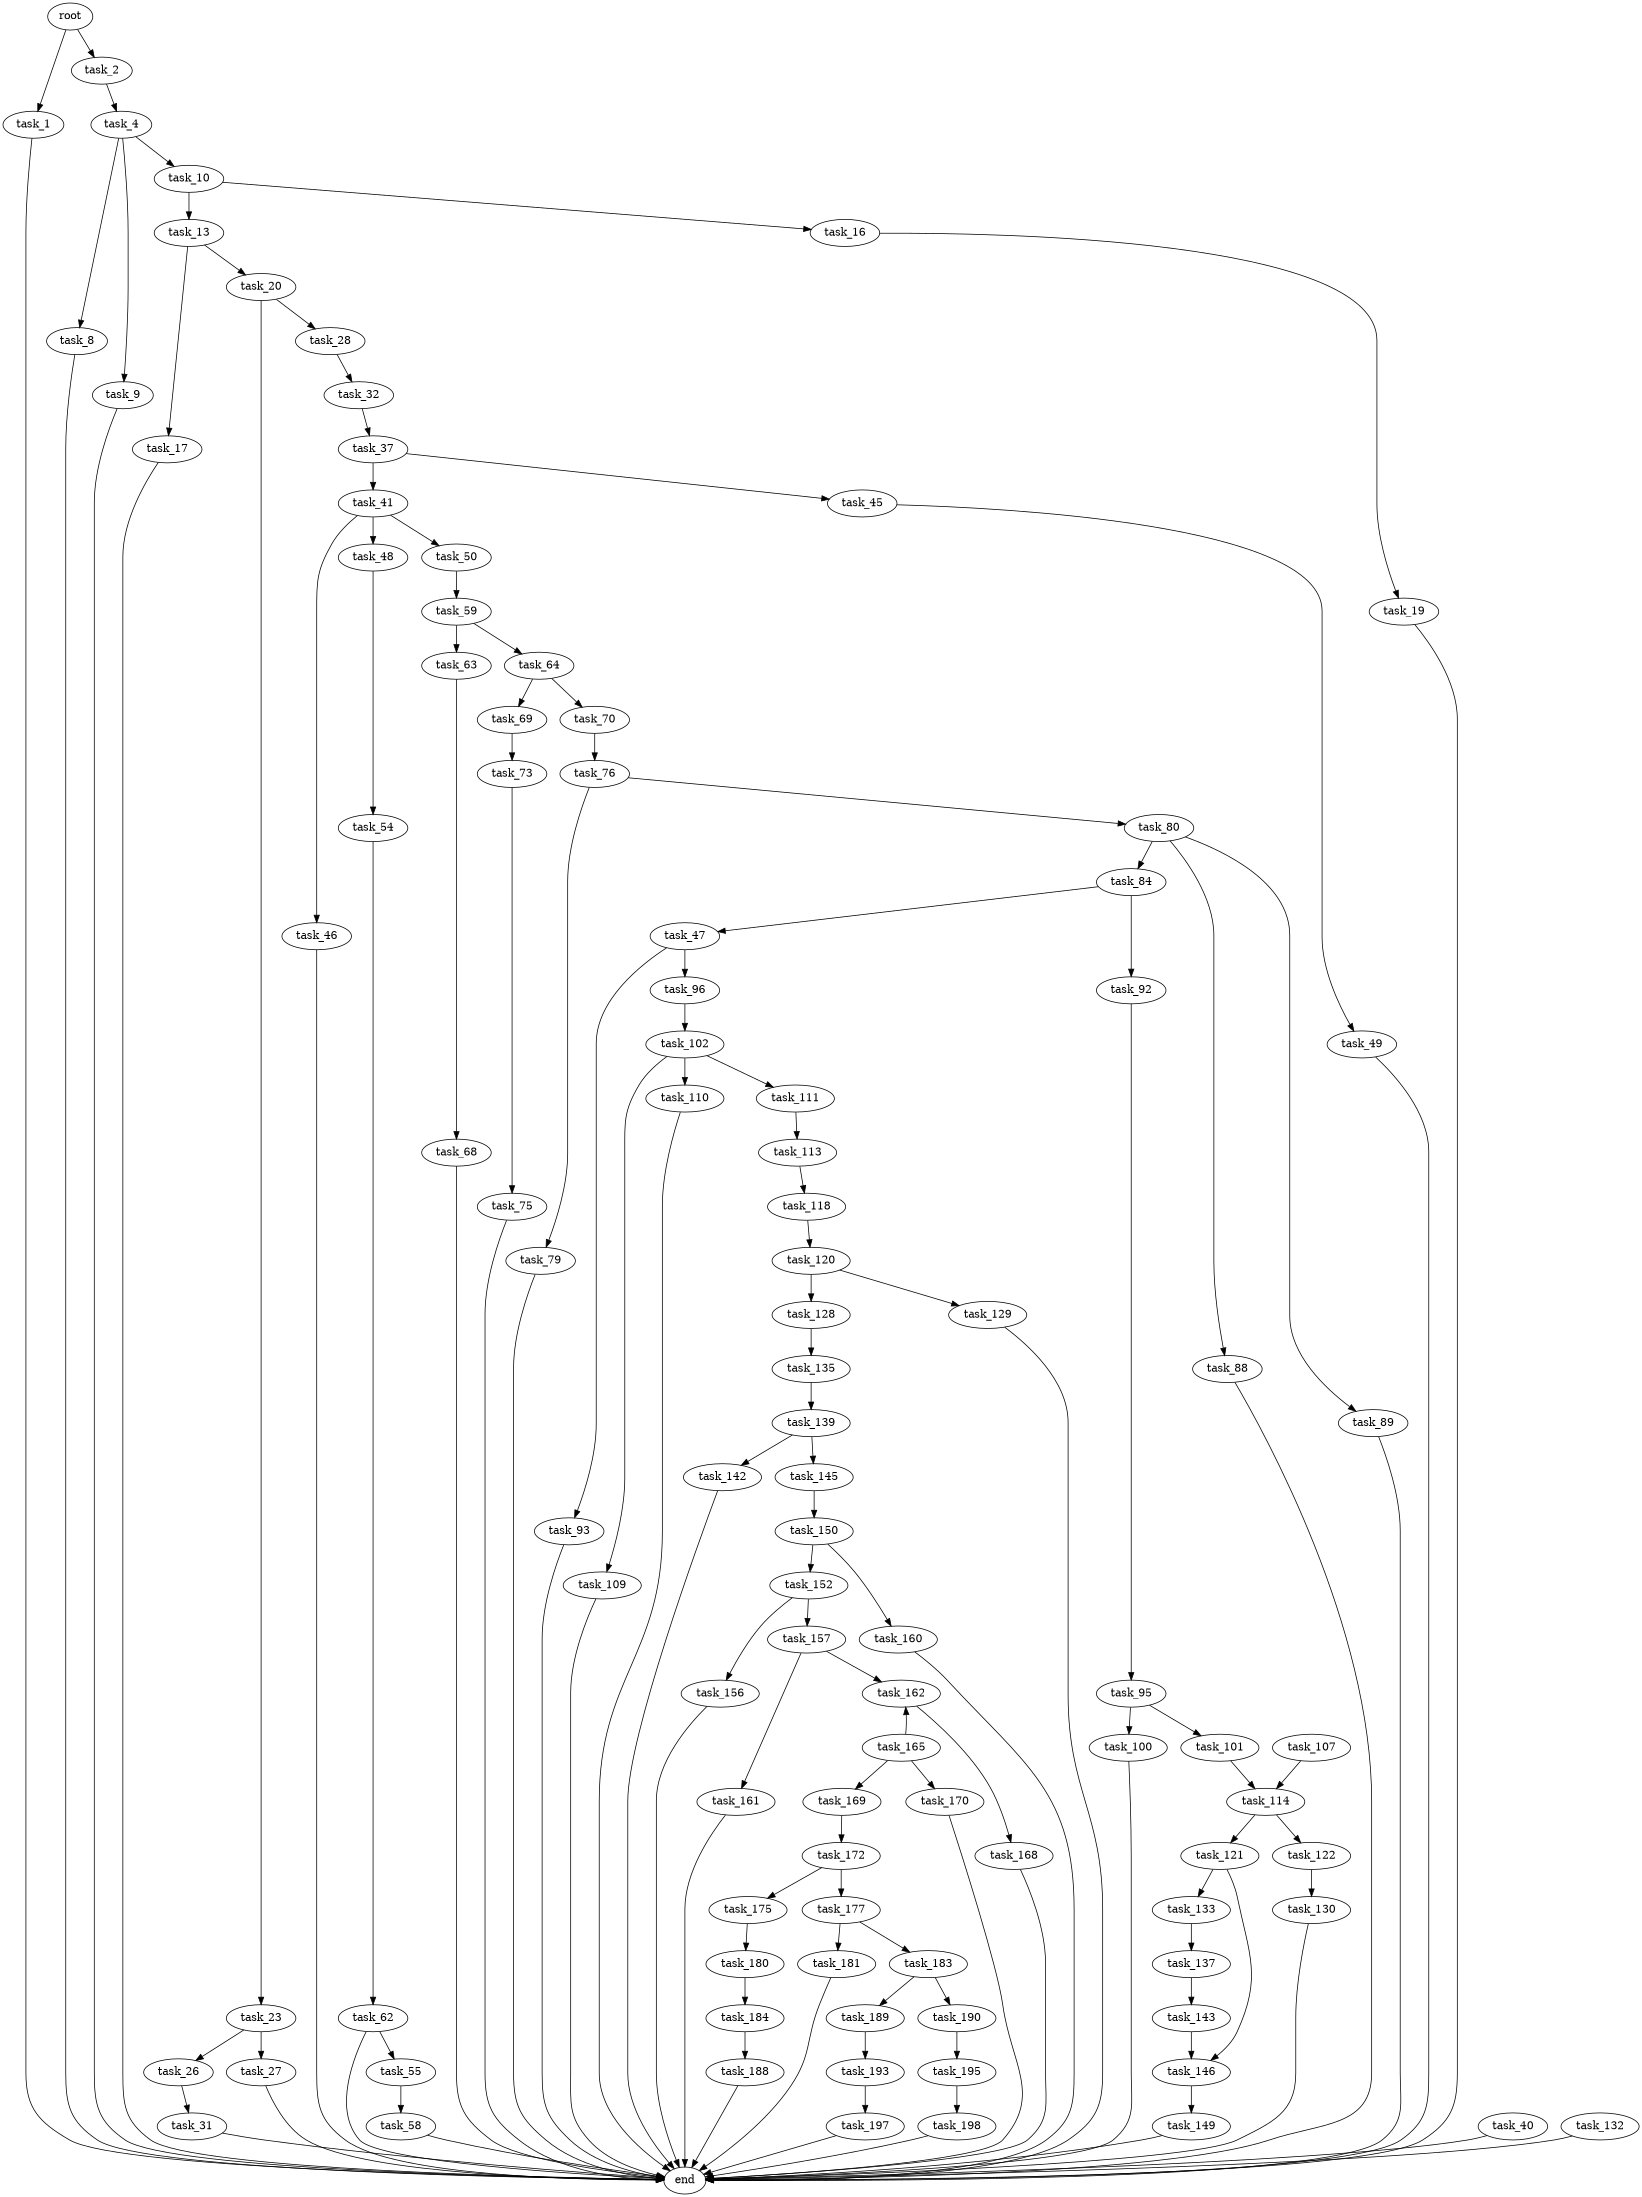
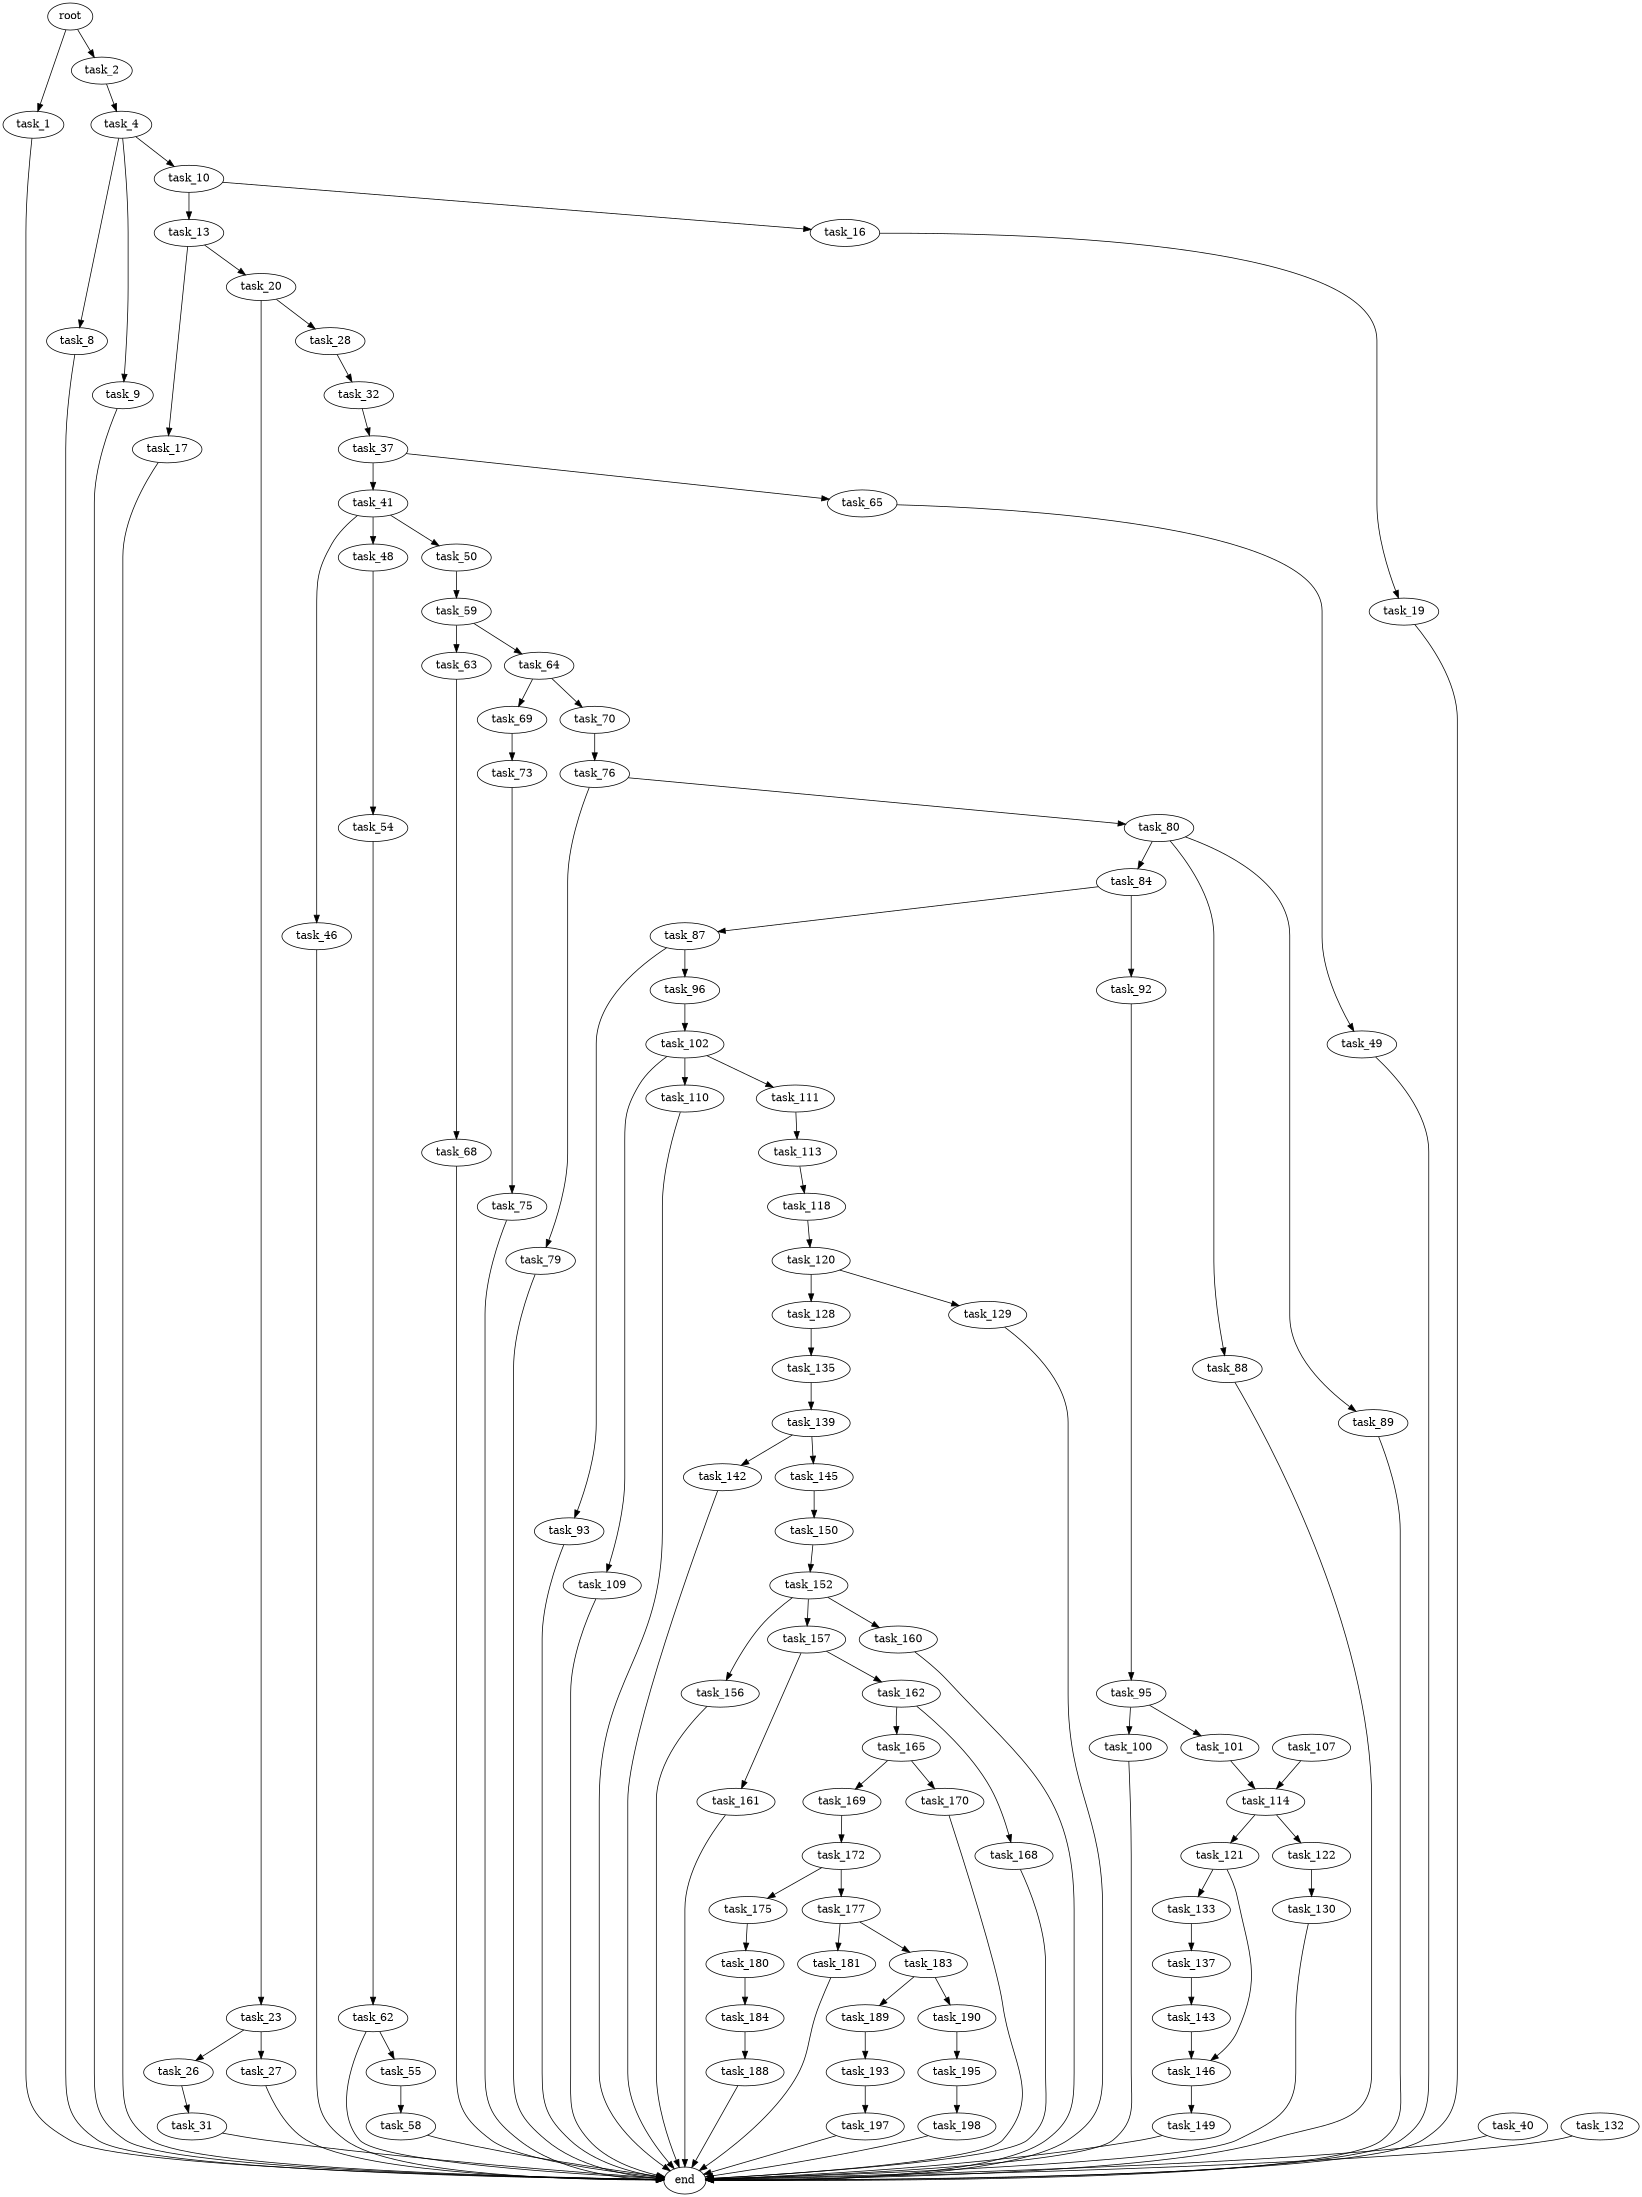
node "task_45": label "task_45" -> "task_65"
node "task_47": label "task_47" -> "task_87"
edge "task_150" -> "task_160": now "task_152" -> "task_160"
edge "task_165" -> "task_162": reversed
